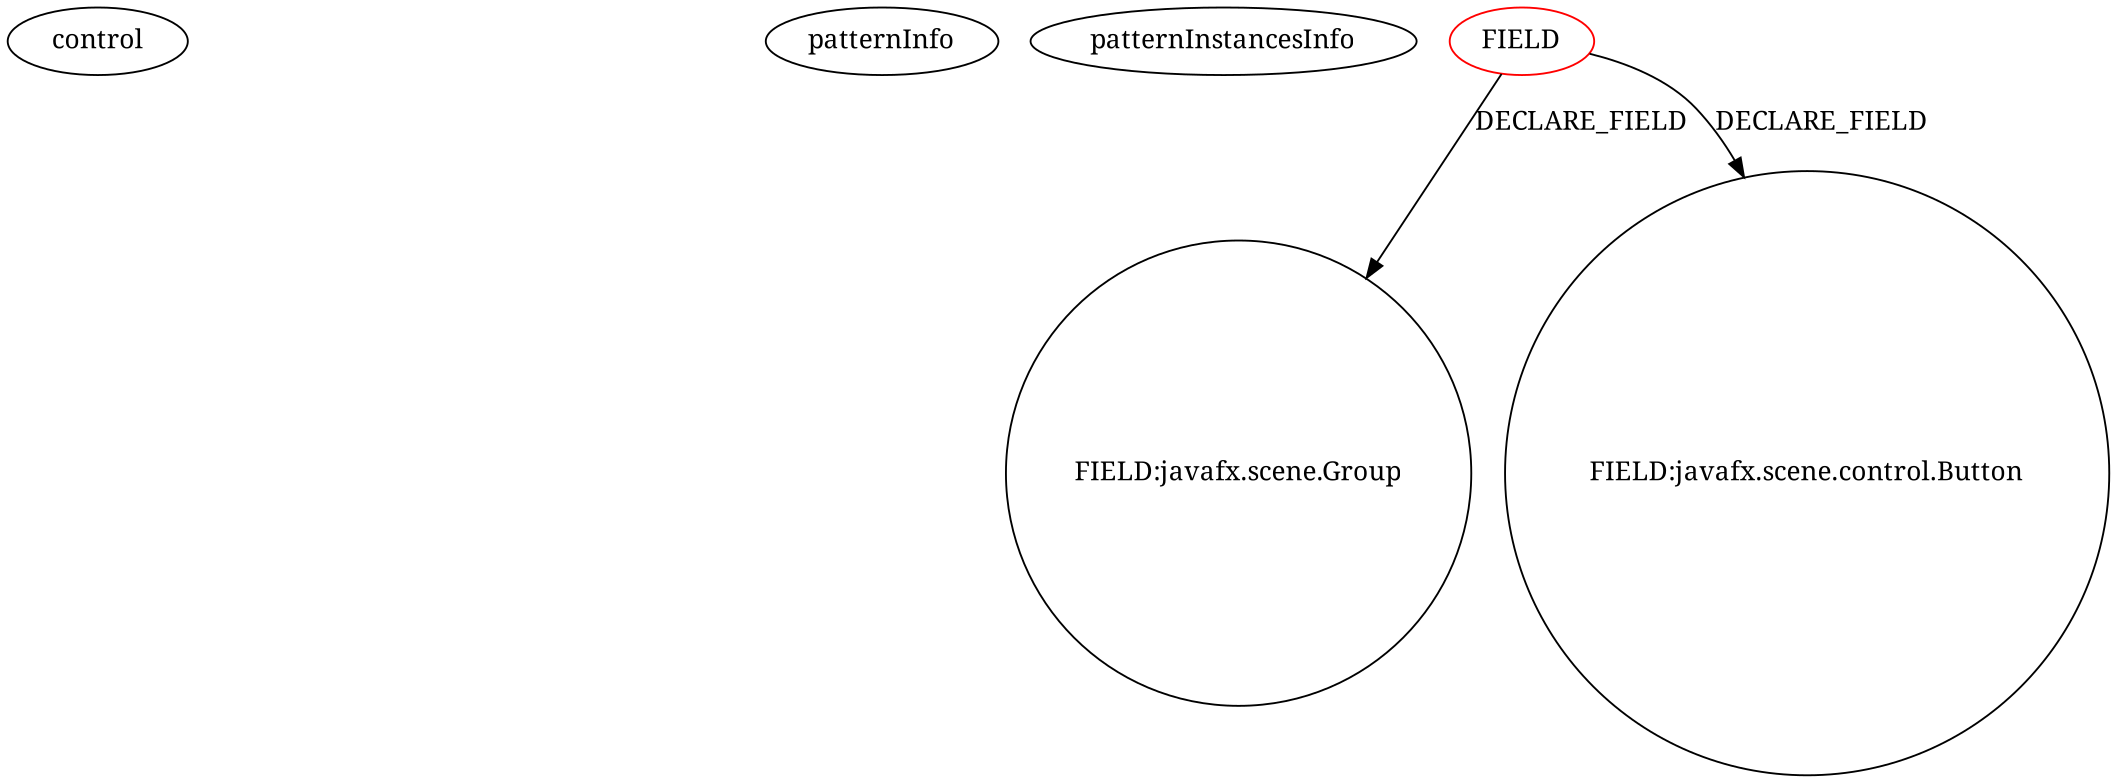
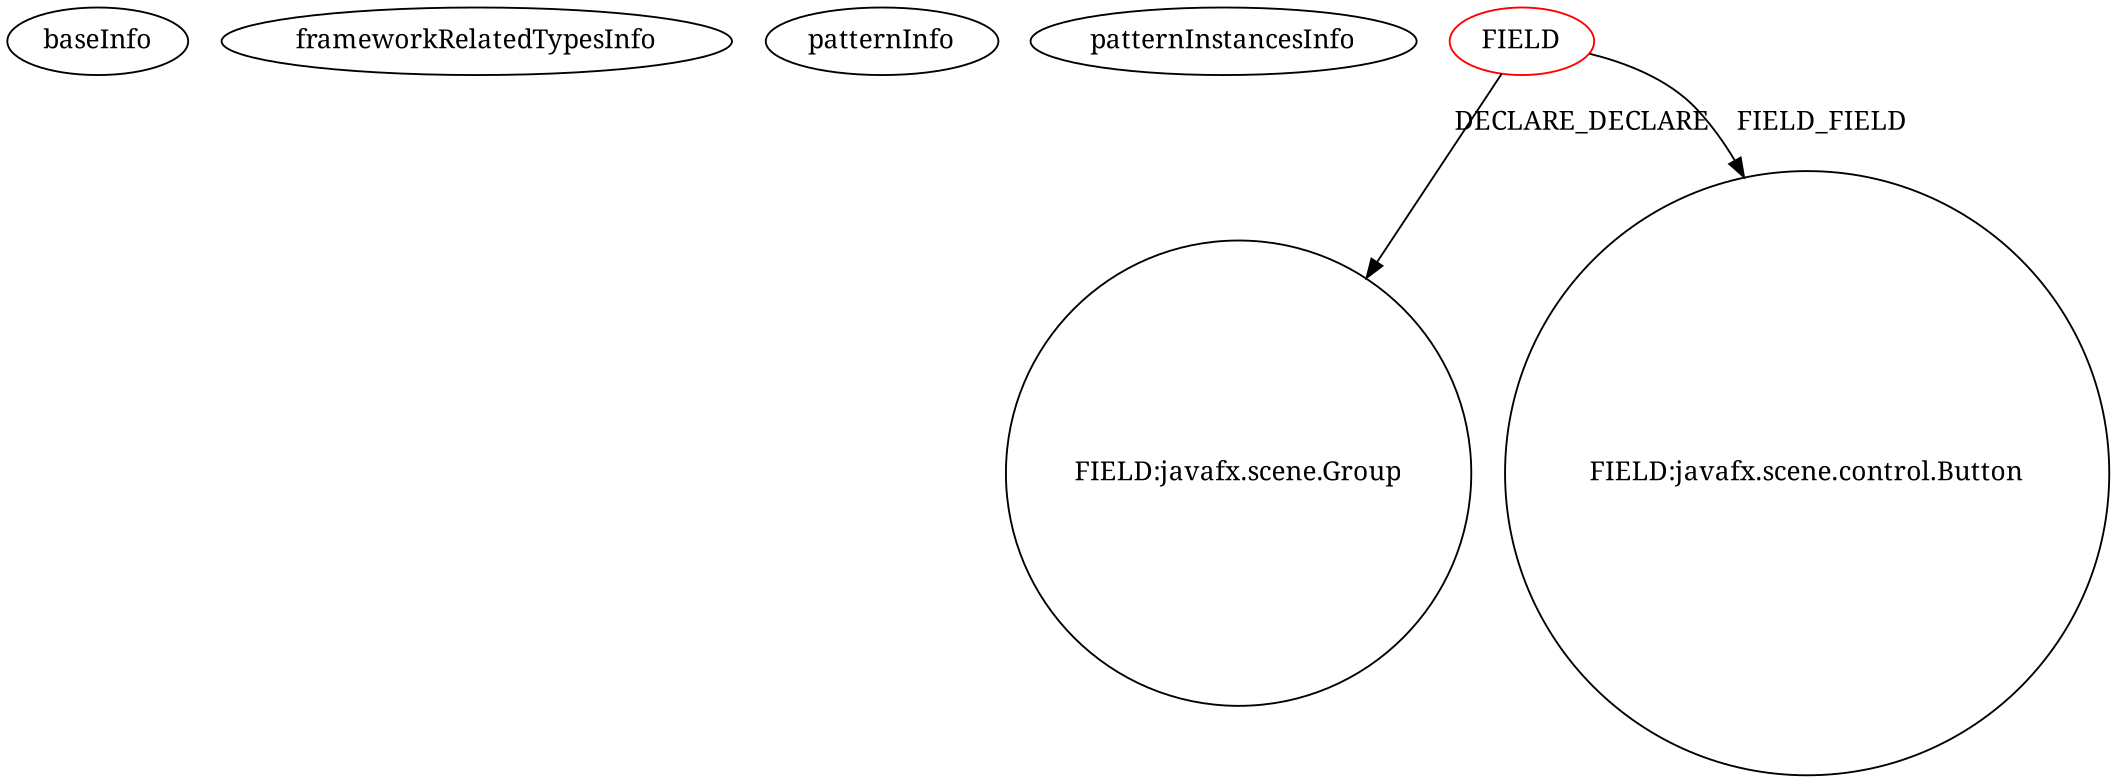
node "control": label "control" -> "baseInfo"
node "frameworkRelatedTypesInfo": added
edge "FIELD" -> "FIELD:javafx.scene.Group": label "DECLARE_FIELD" -> "DECLARE_DECLARE"
edge "FIELD" -> "FIELD:javafx.scene.control.Button": label "DECLARE_FIELD" -> "FIELD_FIELD"
